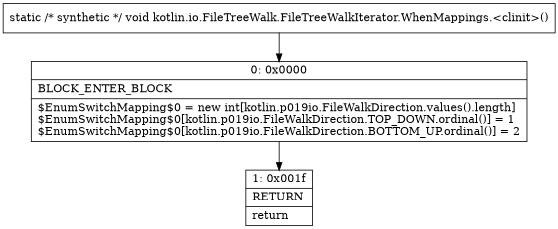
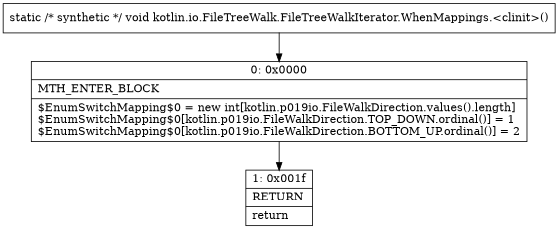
node "0: 0x0000": text "BLOCK_ENTER_BLOCK" -> "MTH_ENTER_BLOCK"
